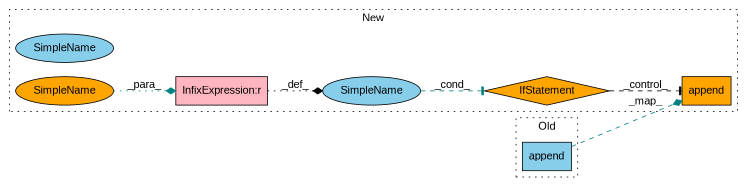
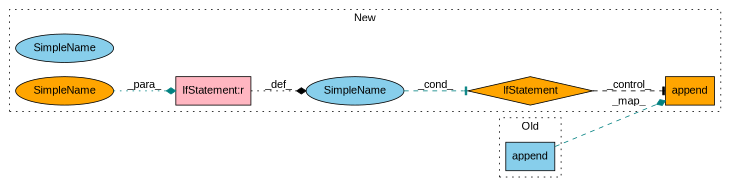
node "InfixExpression:r": label "InfixExpression:r" -> "IfStatement:r"
